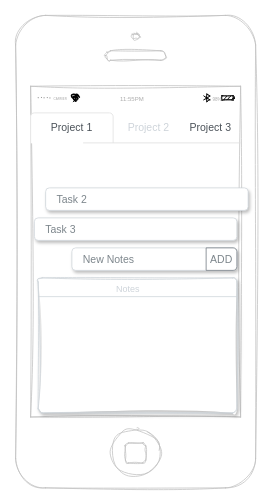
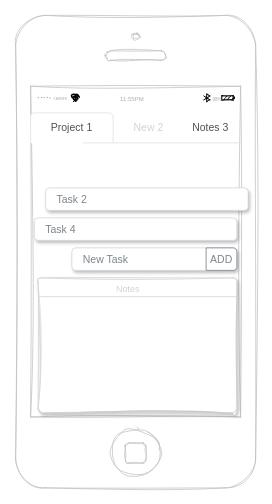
node "Project 2": label "Project 2" -> "New 2"
node "Project 3": label "Project 3" -> "Notes 3"
node "Task 3": label "Task 3" -> "Task 4"
node "New Notes": label "New Notes" -> "New Task"
